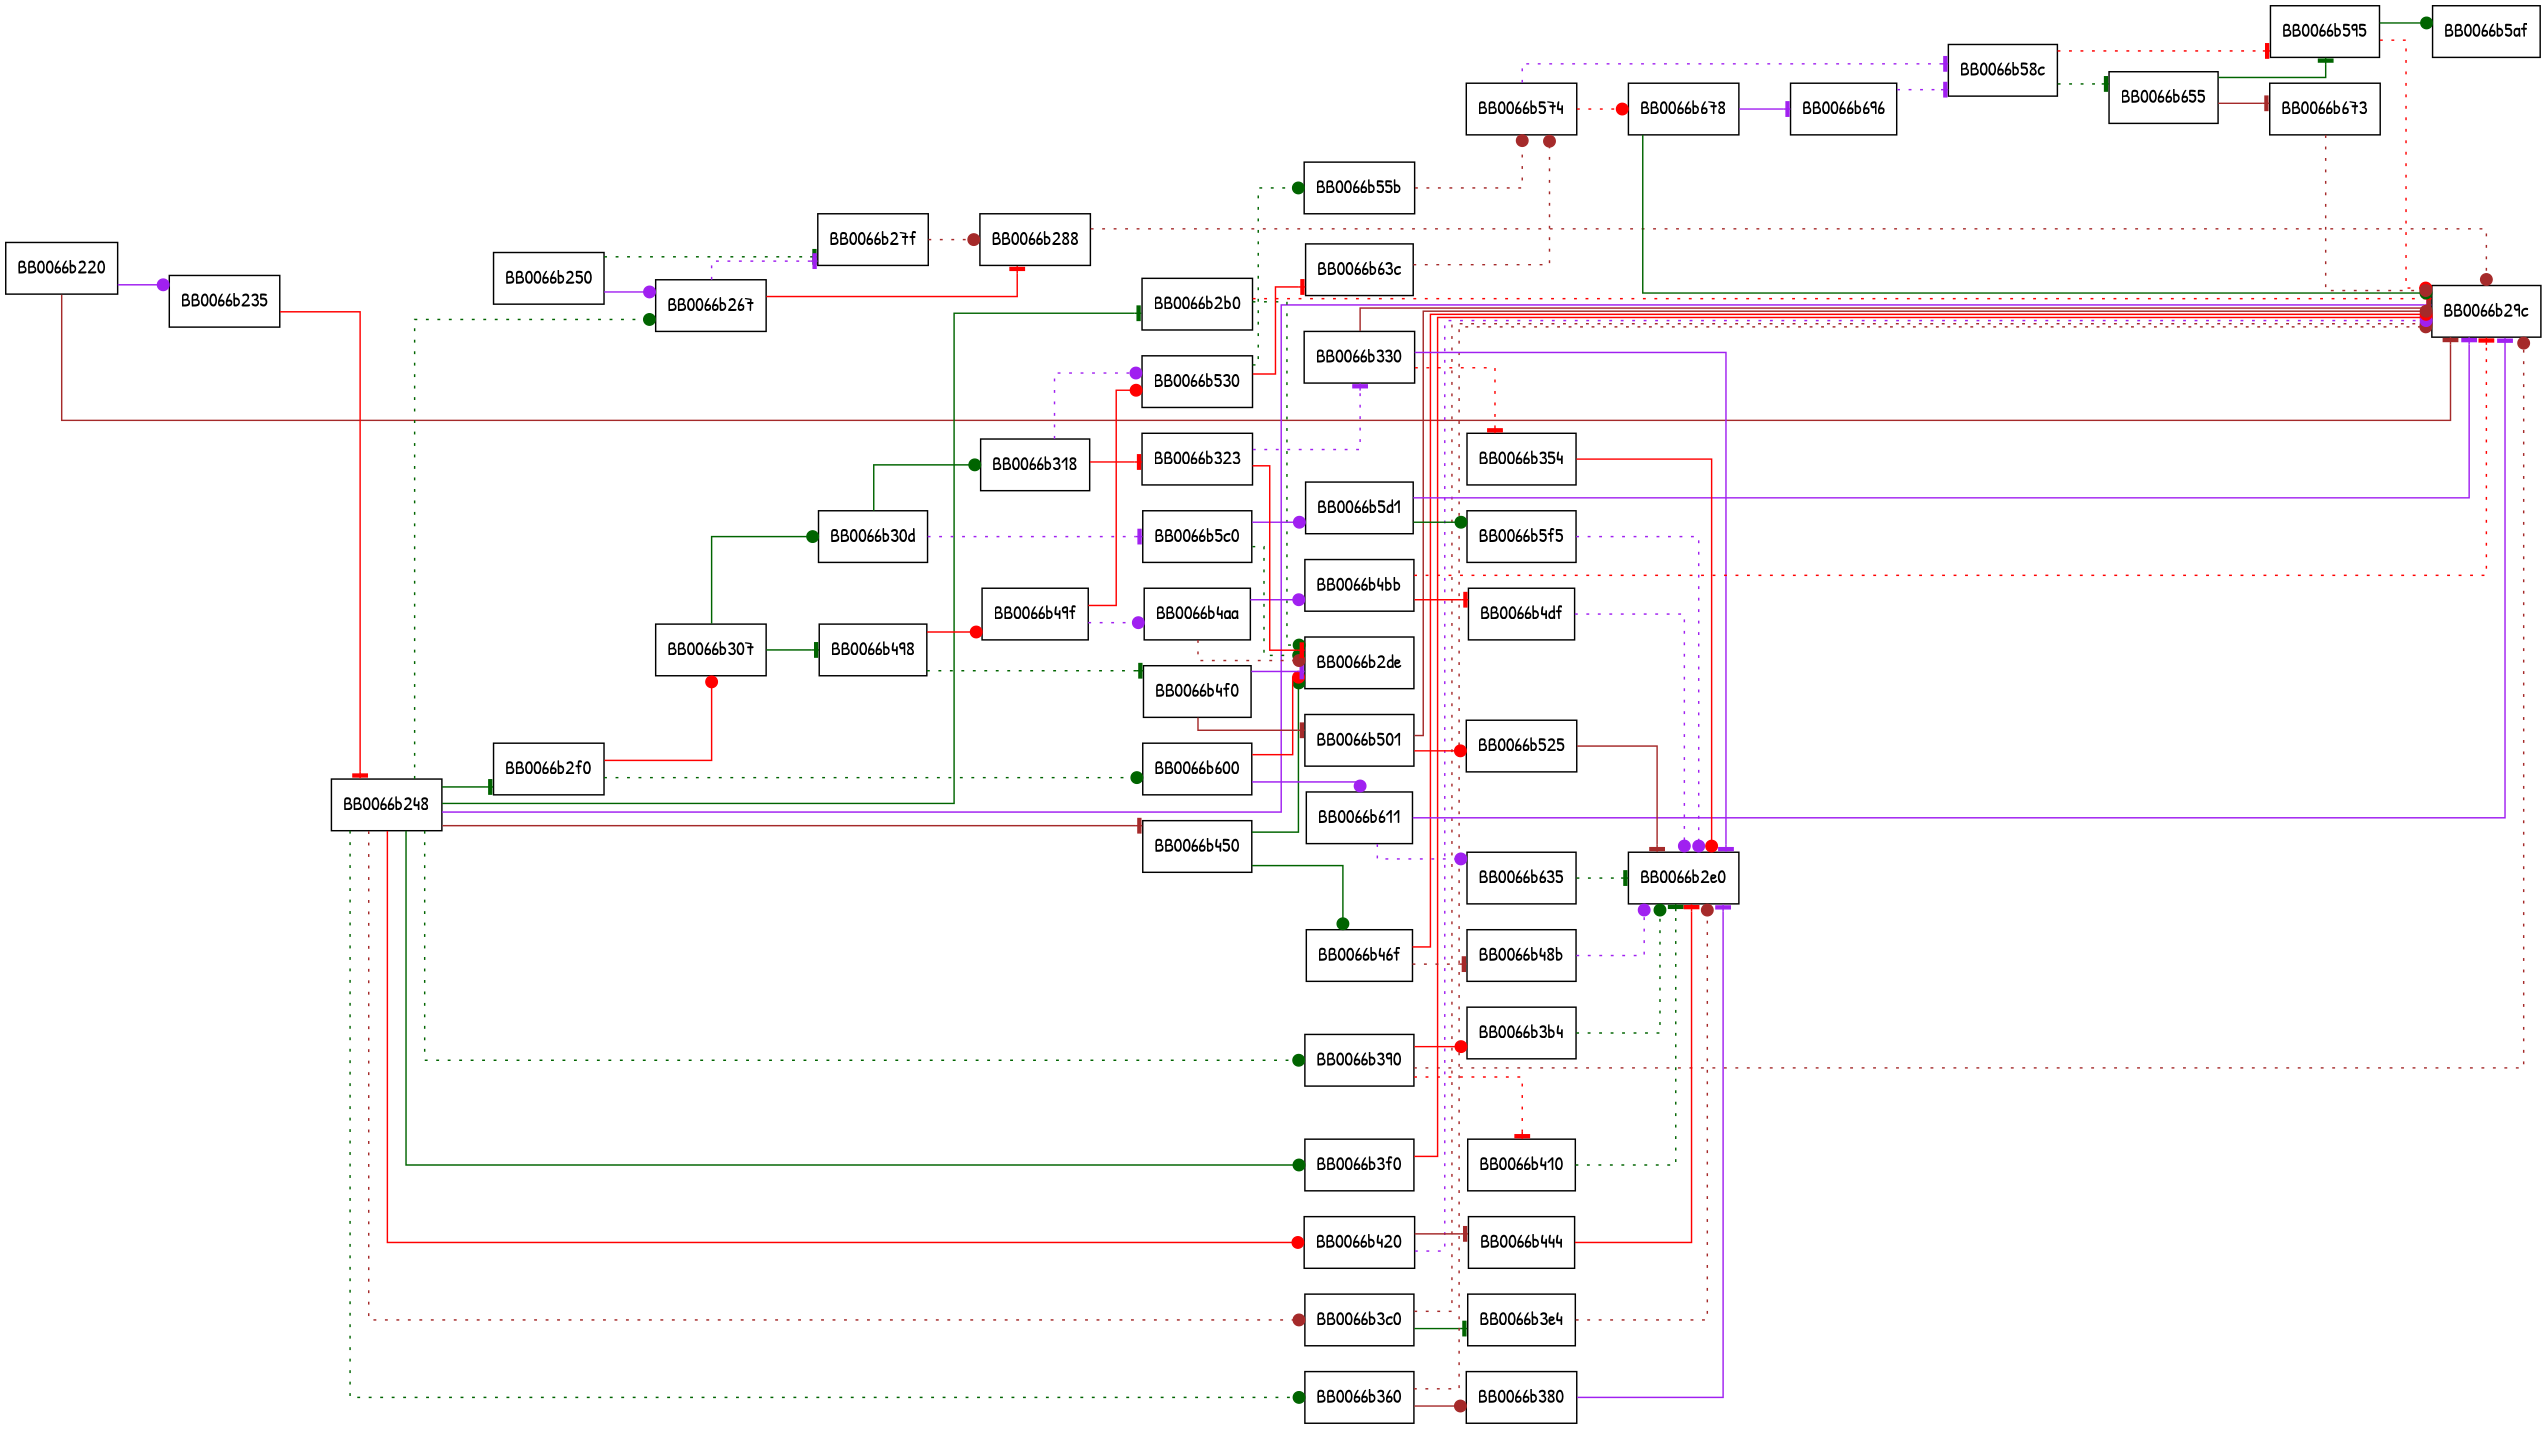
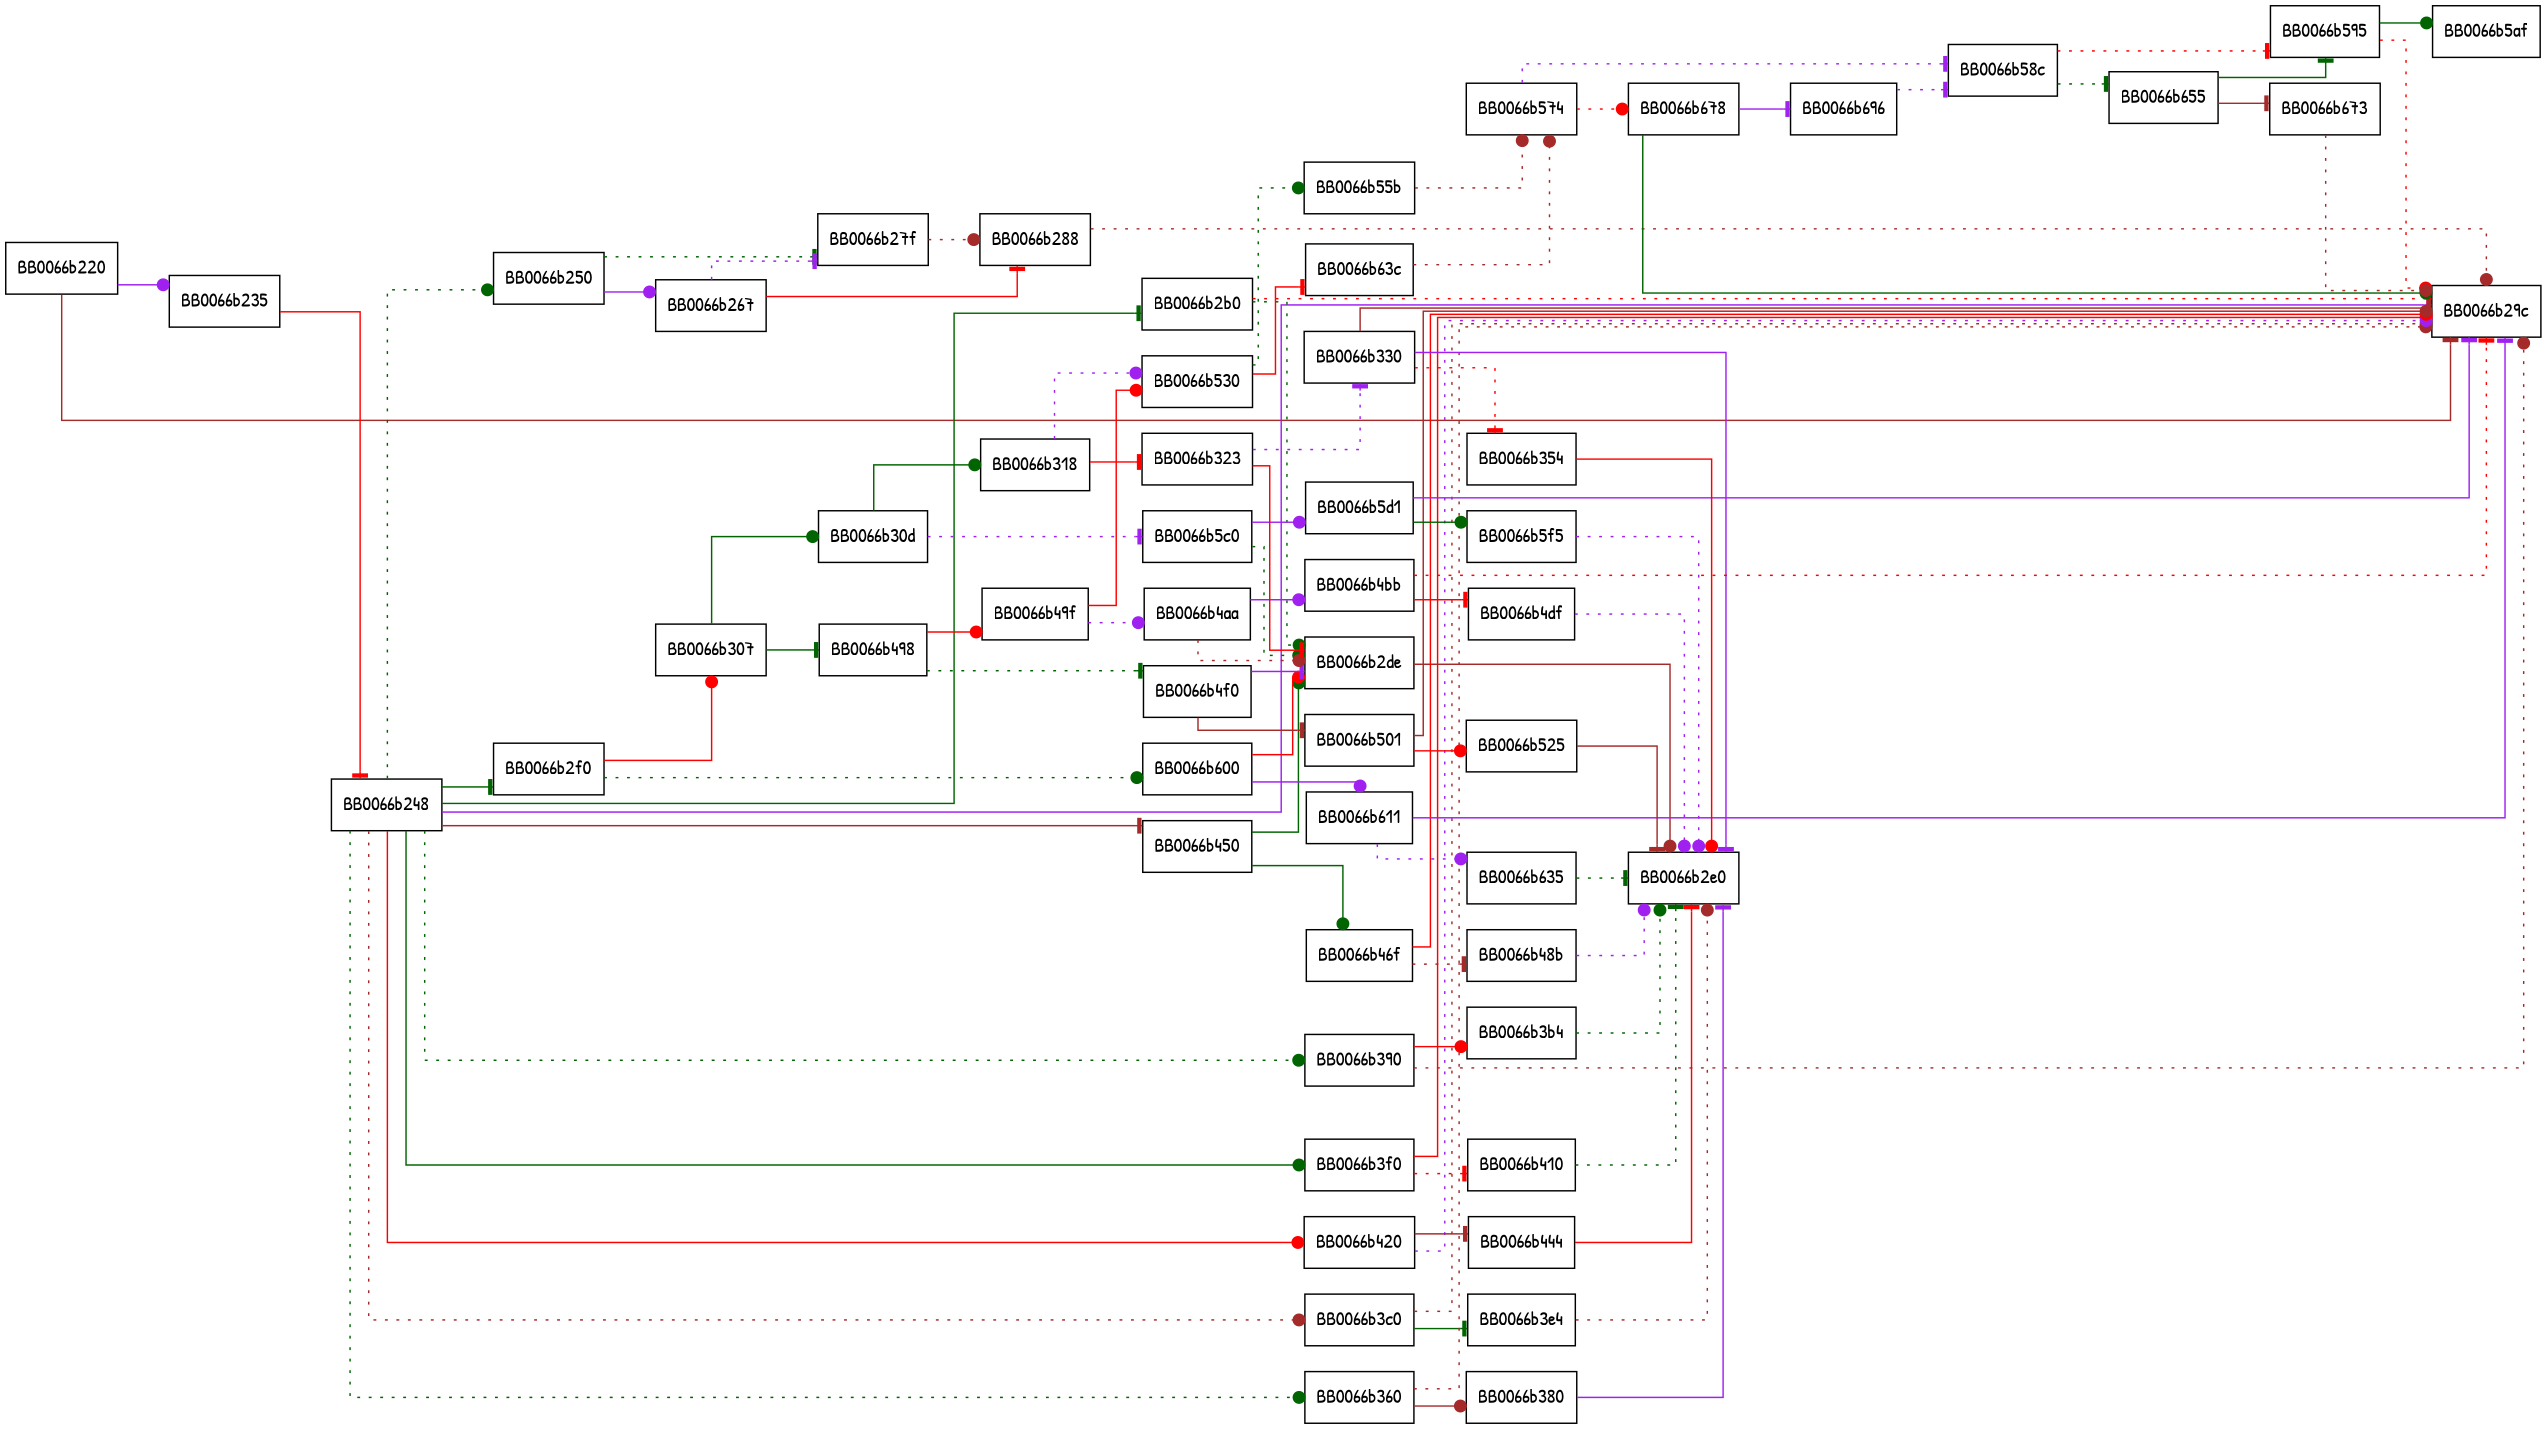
edge "BB0066b248" -> "BB0066b267": now "BB0066b248" -> "BB0066b250"
edge "BB0066b2de" -> "BB0066b2e0": added
edge "BB0066b390" -> "BB0066b410": now "BB0066b3f0" -> "BB0066b410"
